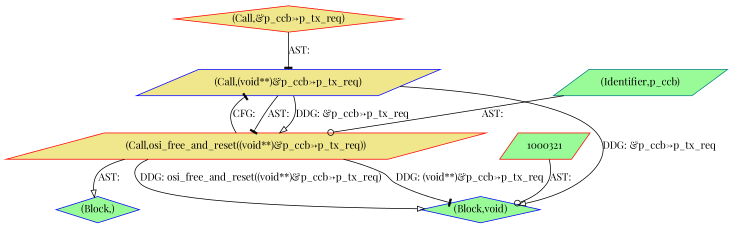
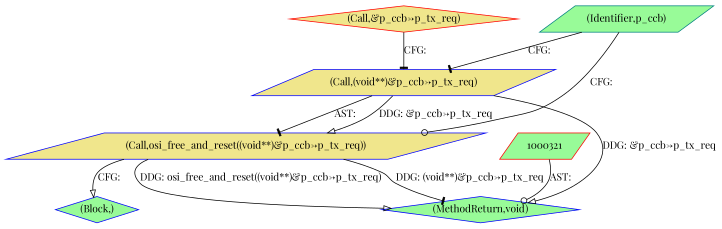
edge "(Call,&p_ccb->p_tx_req)" -> "(Call,(void**)&p_ccb->p_tx_req)": label "AST: " -> "CFG: "
edge "(Call,osi_free_and_reset((void**)&p_ccb->p_tx_req))" -> "(Call,(void**)&p_ccb->p_tx_req)": now "(Identifier,p_ccb)" -> "(Call,(void**)&p_ccb->p_tx_req)"
edge "(Identifier,p_ccb)" -> "(Call,osi_free_and_reset((void**)&p_ccb->p_tx_req))": label "AST: " -> "CFG: "
node "(Call,osi_free_and_reset((void**)&p_ccb->p_tx_req))": color red -> blue
edge "(Call,osi_free_and_reset((void**)&p_ccb->p_tx_req))" -> "(Block,)": label "AST: " -> "CFG: "
node "(Block,void)": label "(Block,void)" -> "(MethodReturn,void)"
